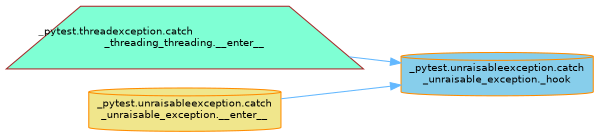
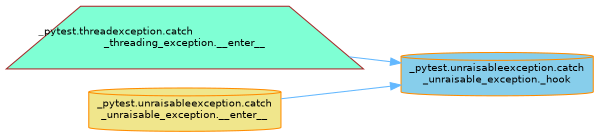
node "_pytest.threadexception.catch _threading_threading.__enter__": label "_pytest.threadexception.catch _threading_threading.__enter__" -> "_pytest.threadexception.catch _threading_exception.__enter__"
